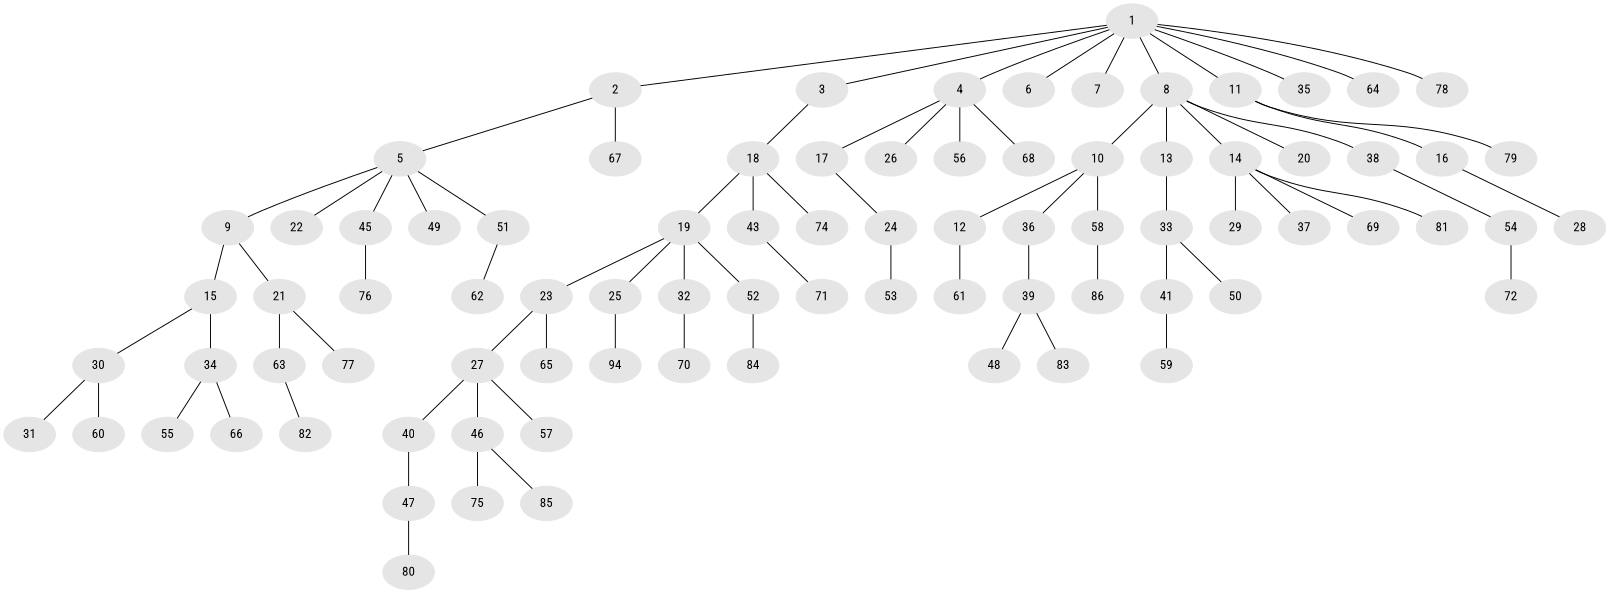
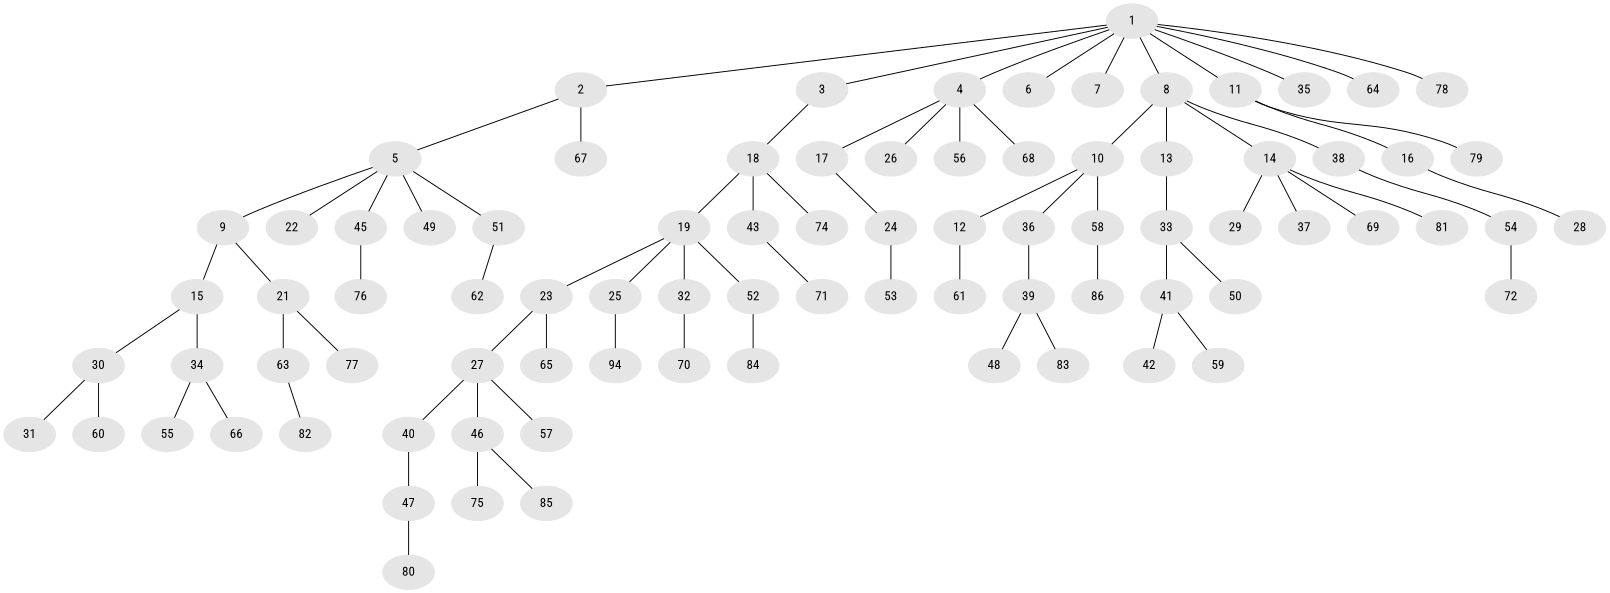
node "20": removed
node "42": added
